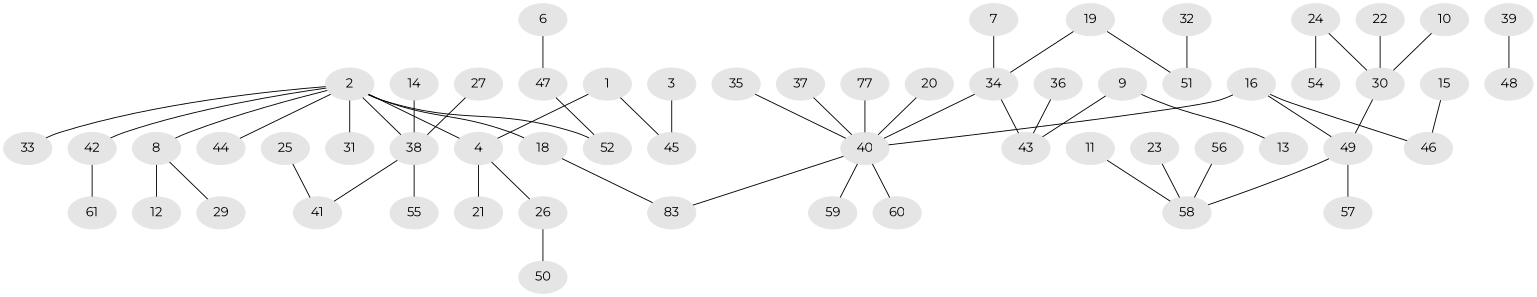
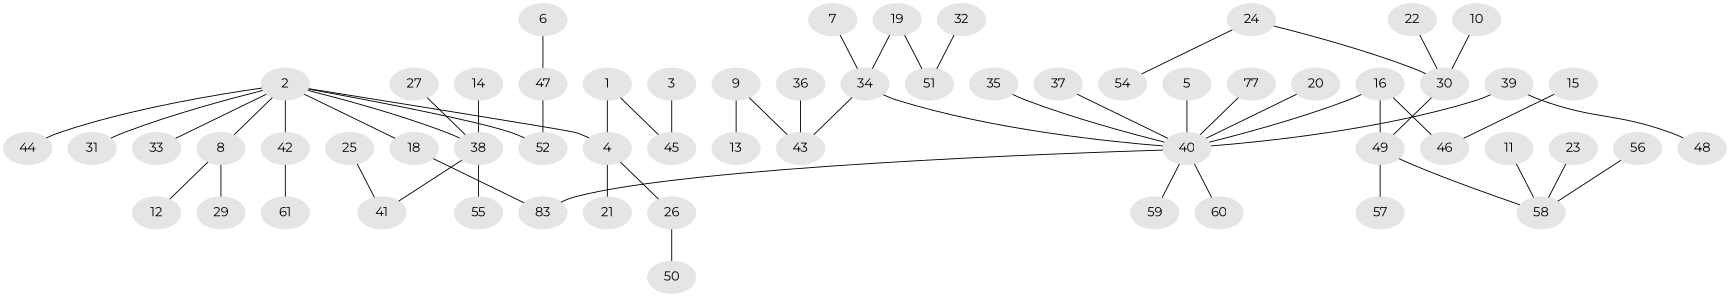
node "5": added
edge "39" -- "40": added
